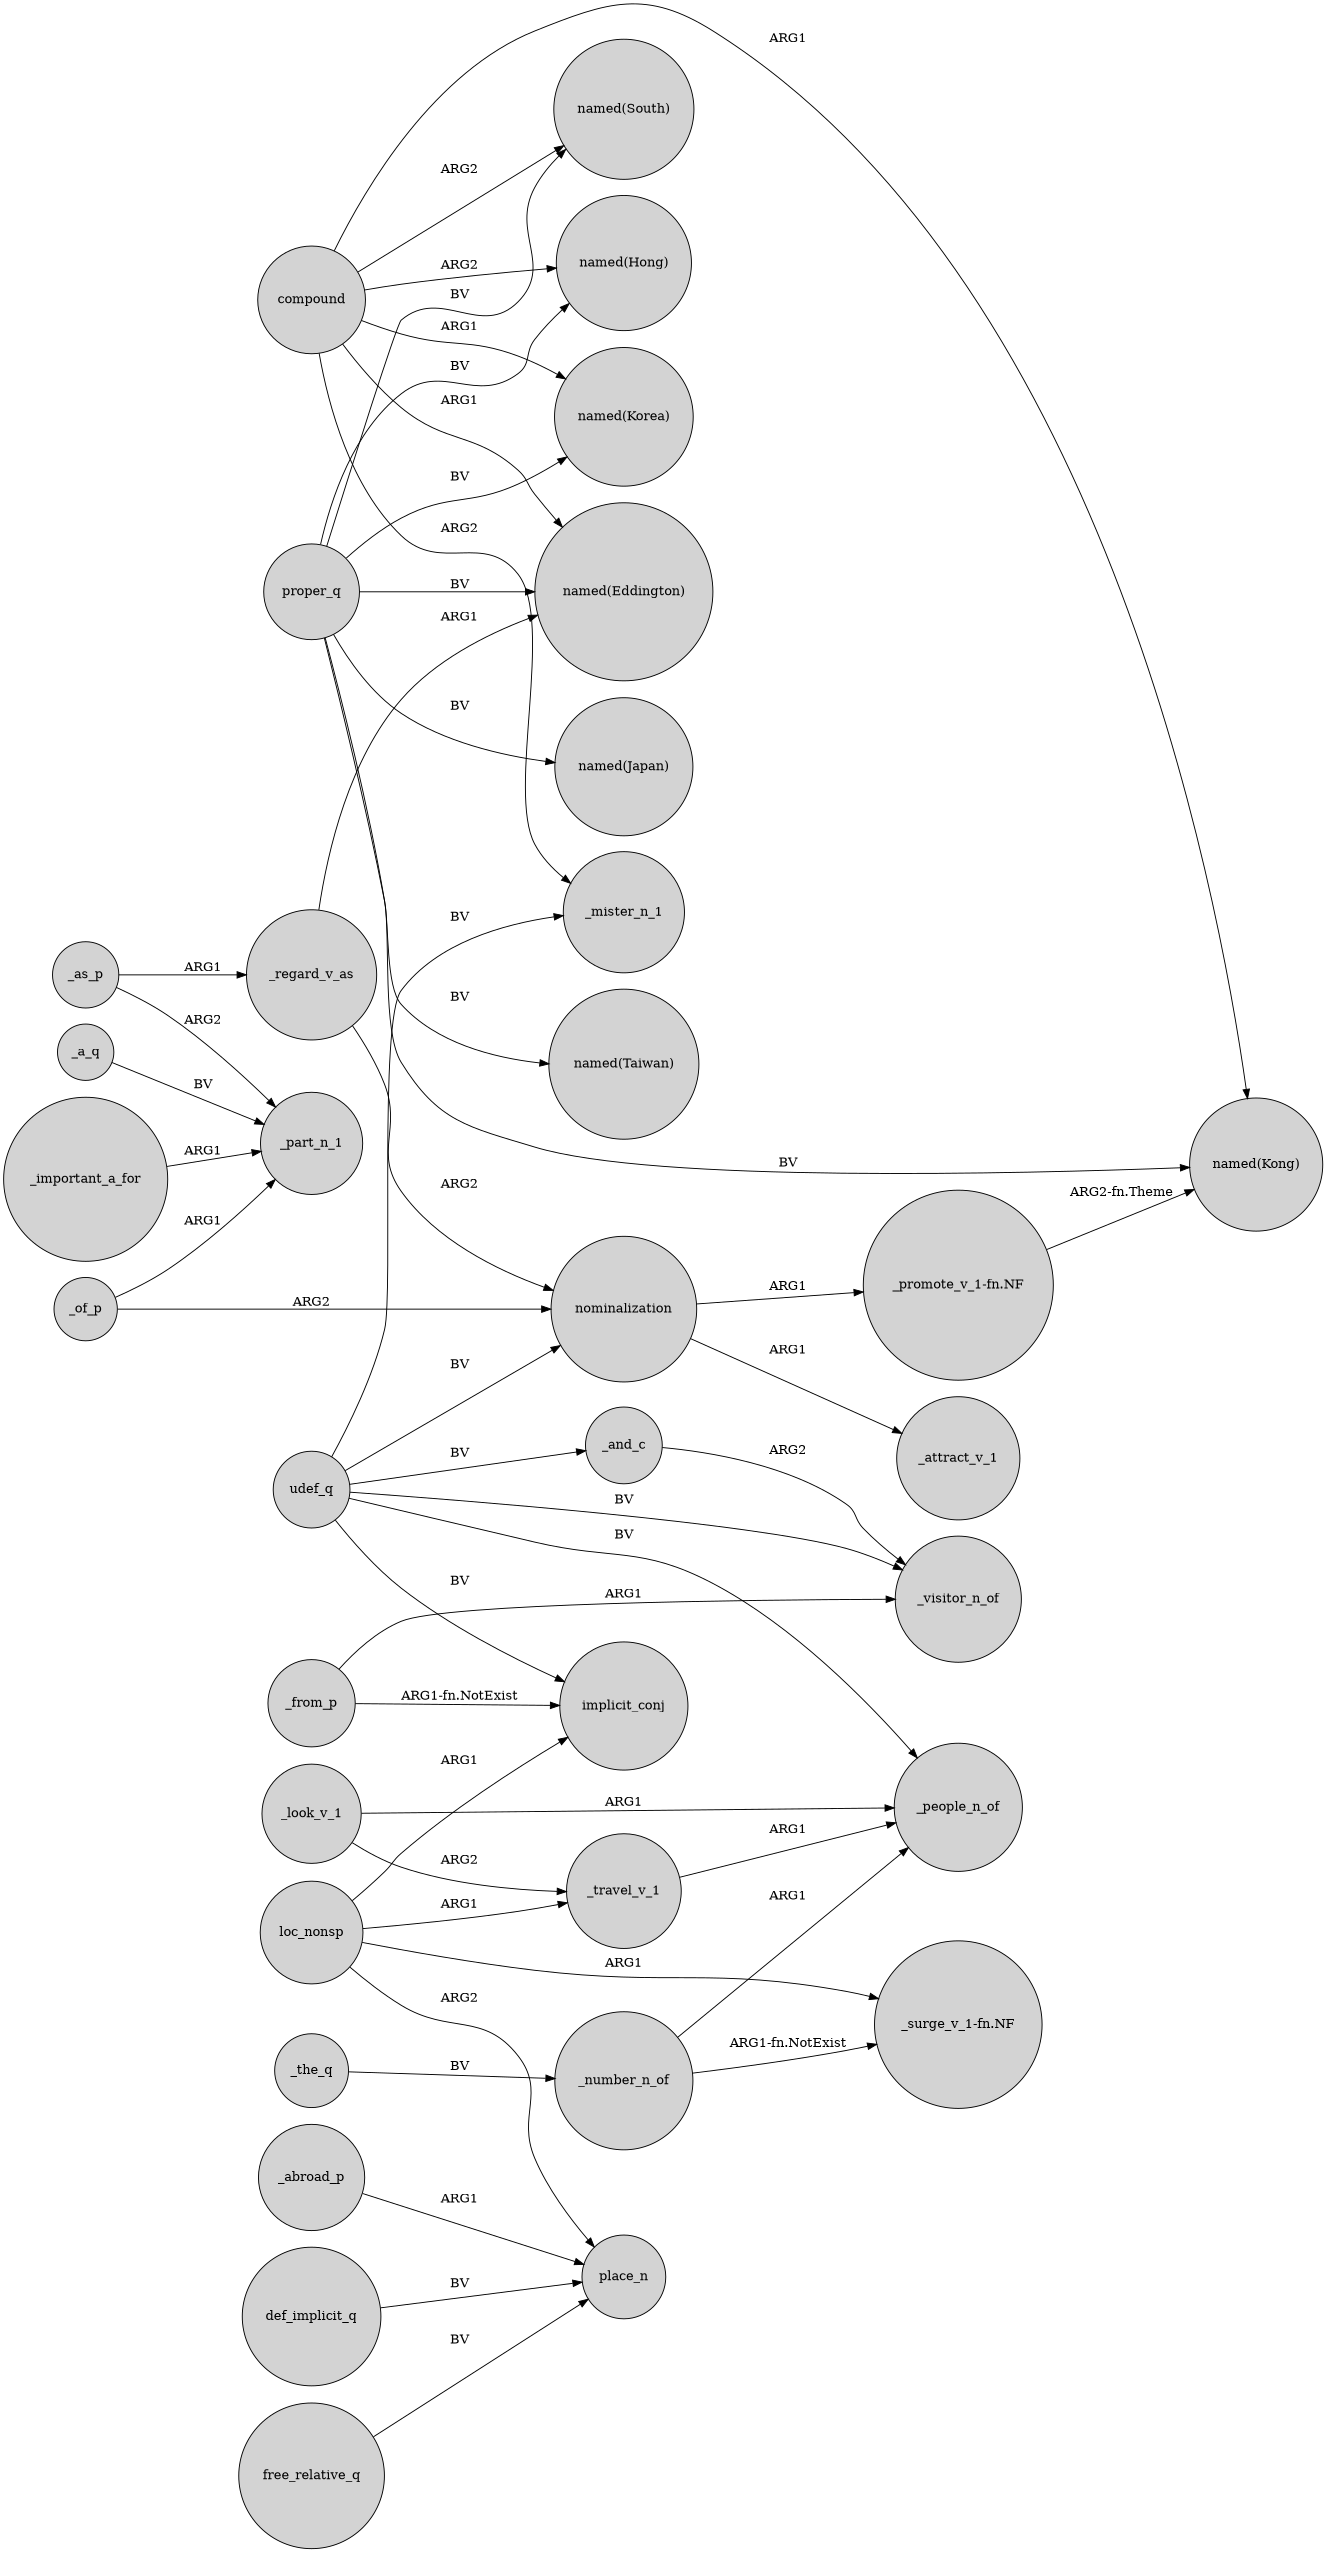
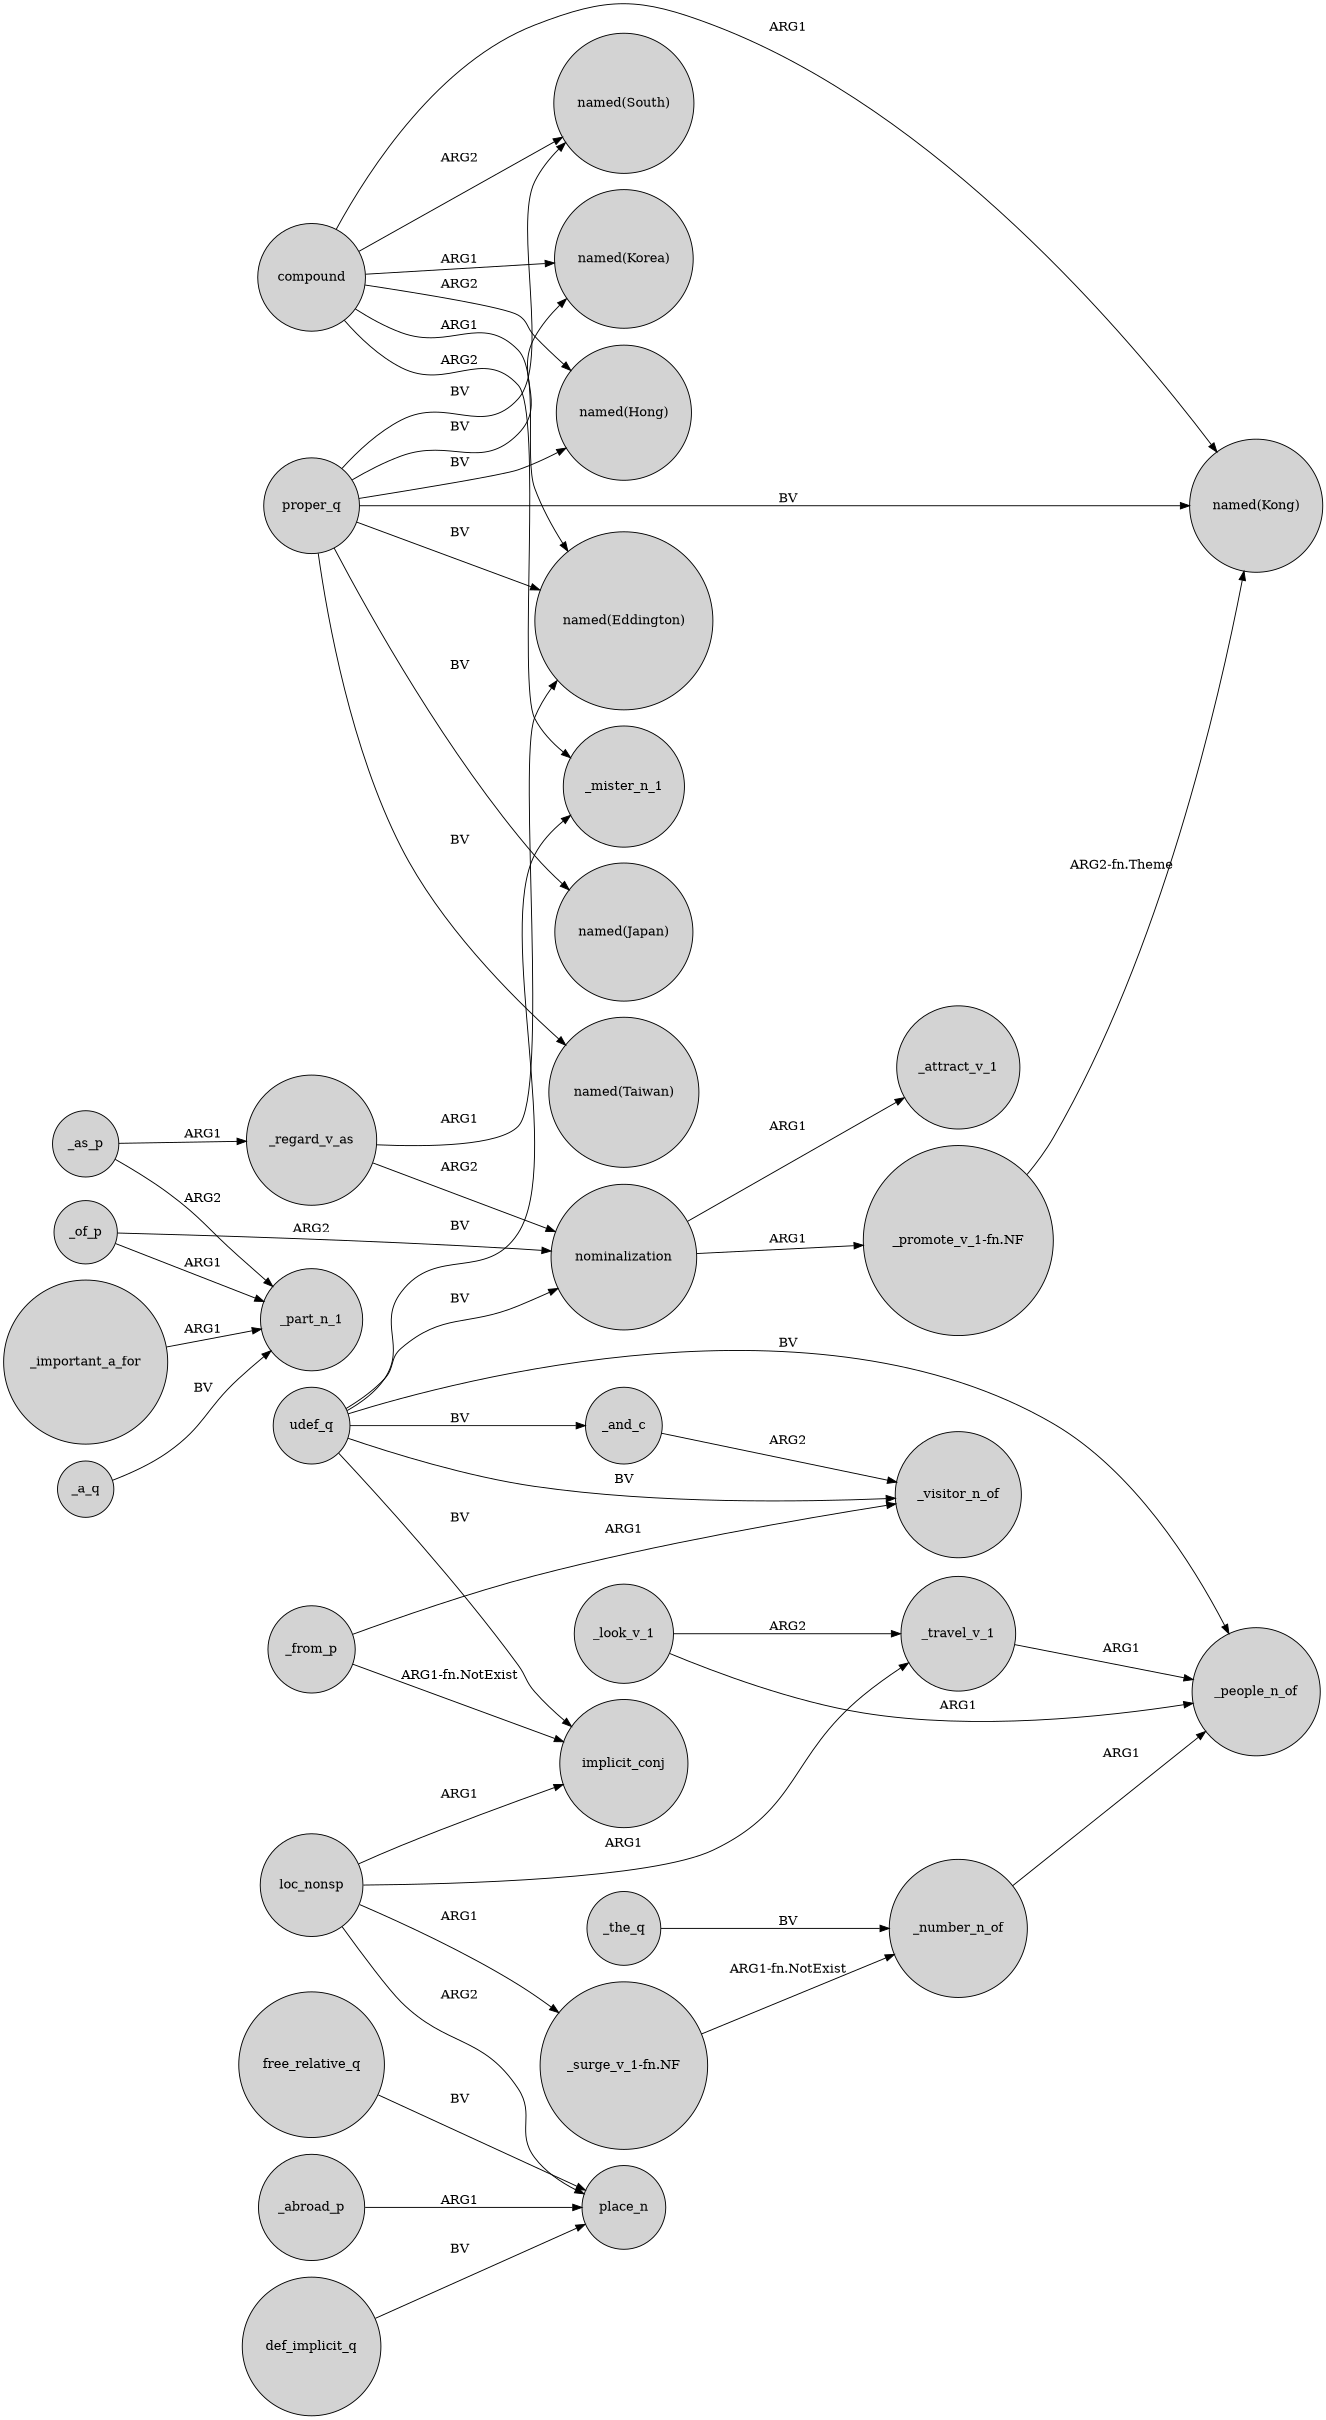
edge "_number_n_of" -> "_surge_v_1-fn.NF": reversed
